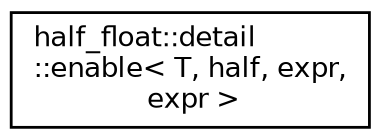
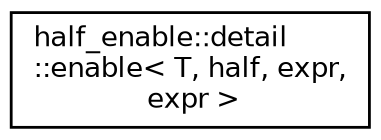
node "half_float::detail ::enable< T, half, expr, expr >": label "half_float::detail ::enable< T, half, expr, expr >" -> "half_enable::detail ::enable< T, half, expr, expr >"
